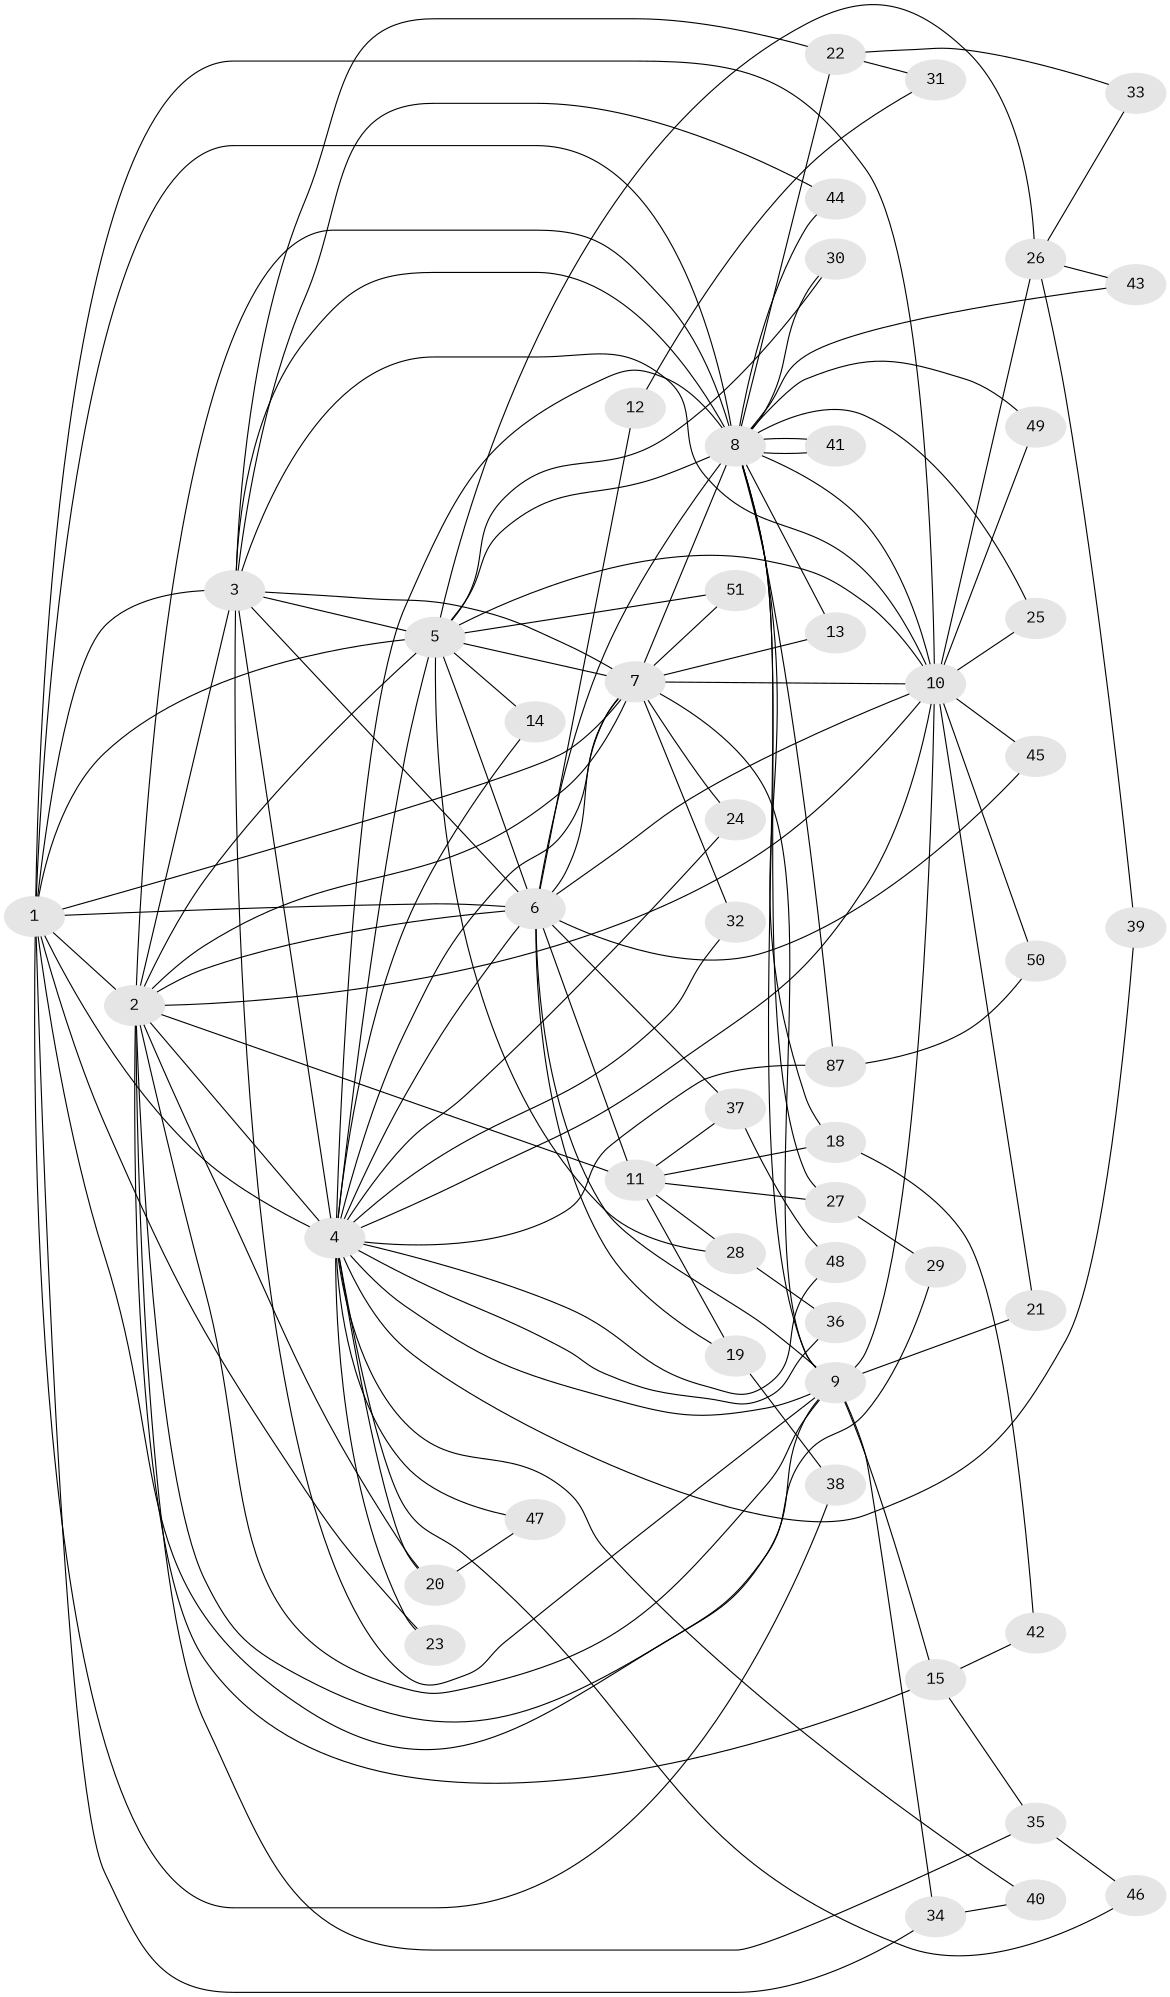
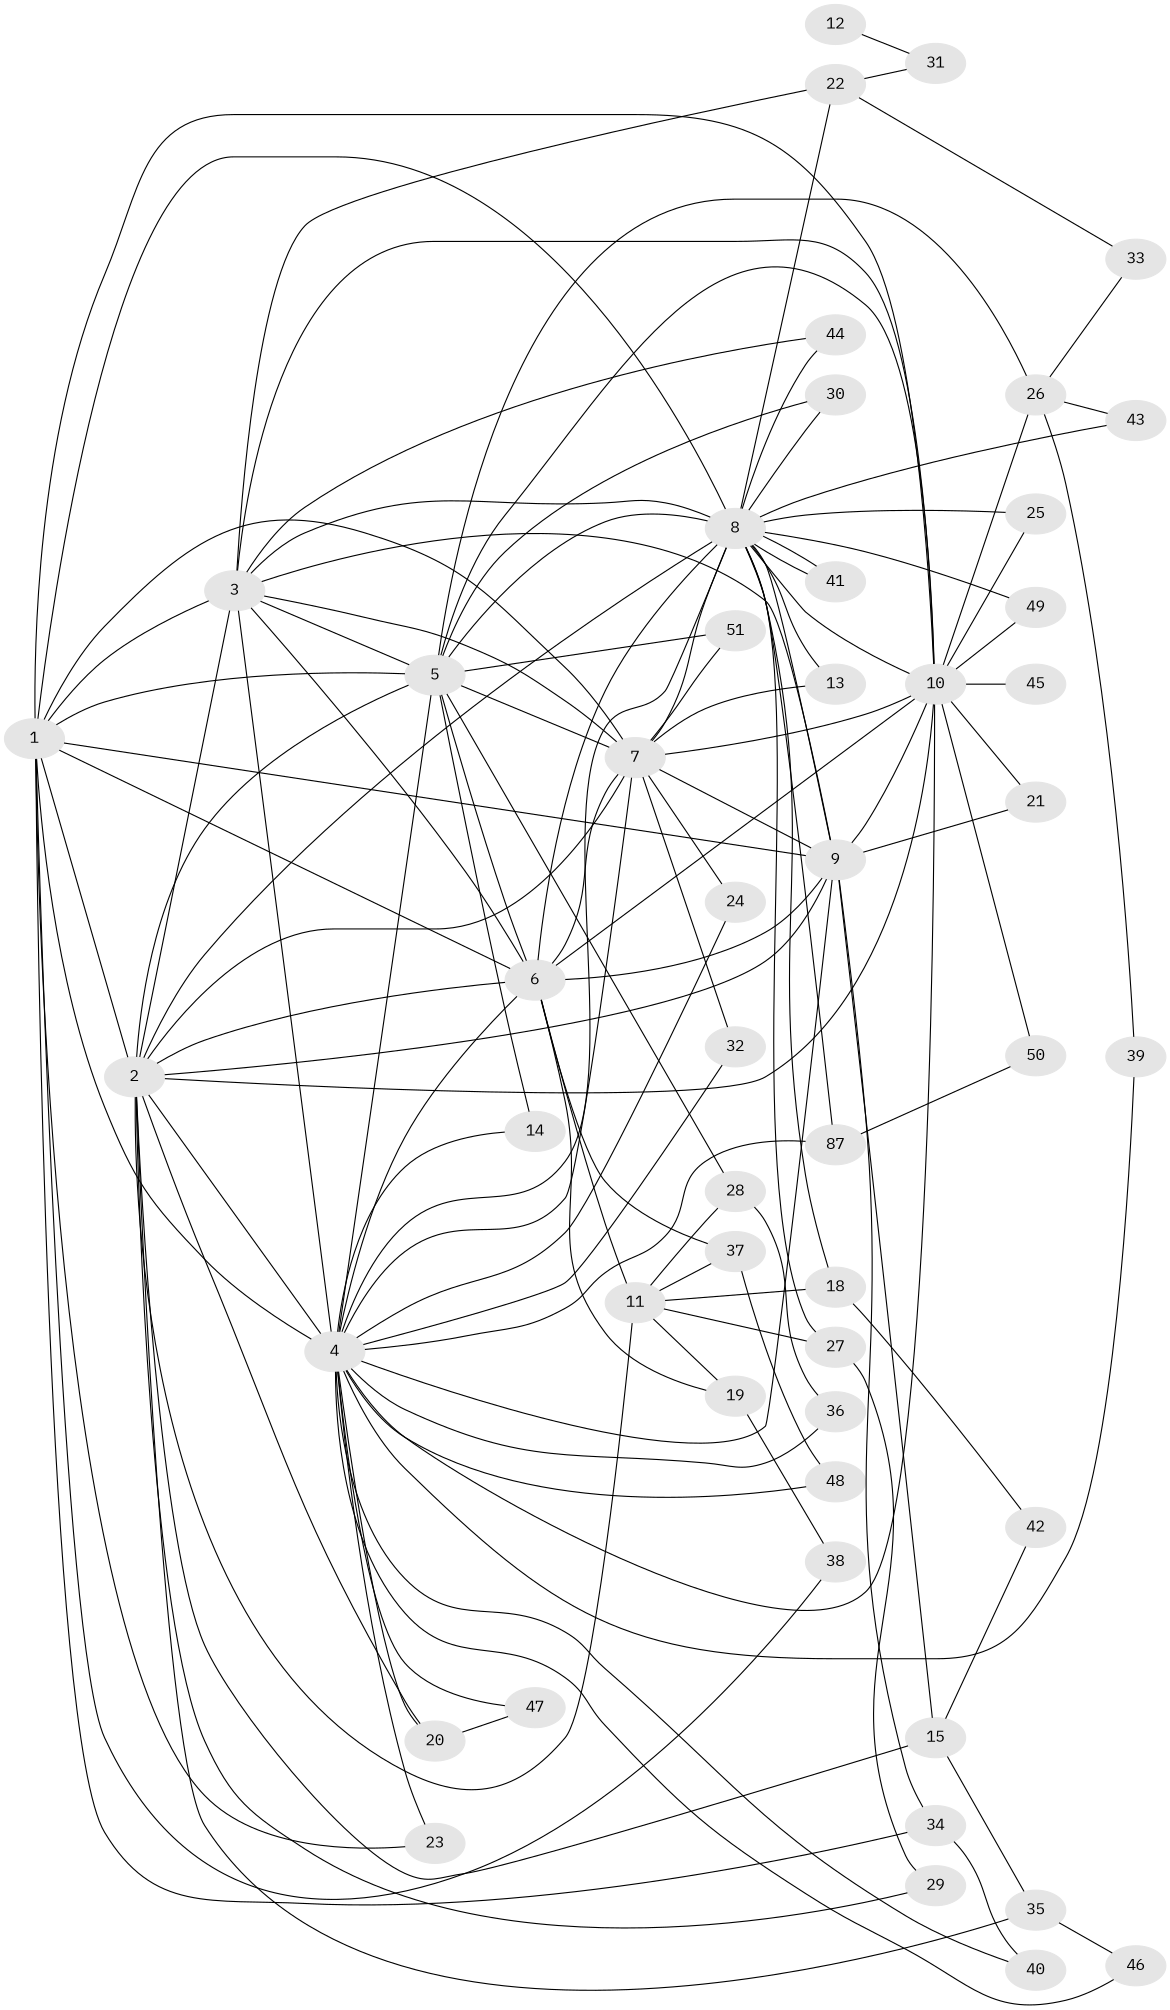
edge "12" -- "6": removed
edge "45" -- "6": removed
